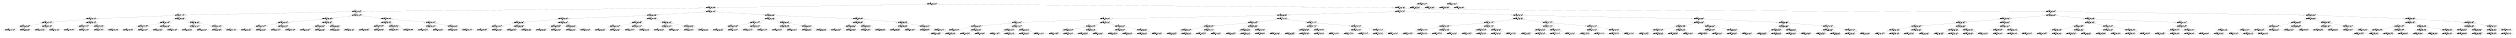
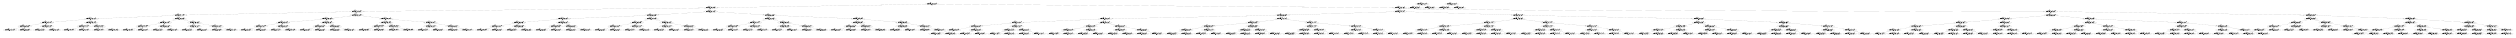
node "Node{data=[8215, 8215]}": added
